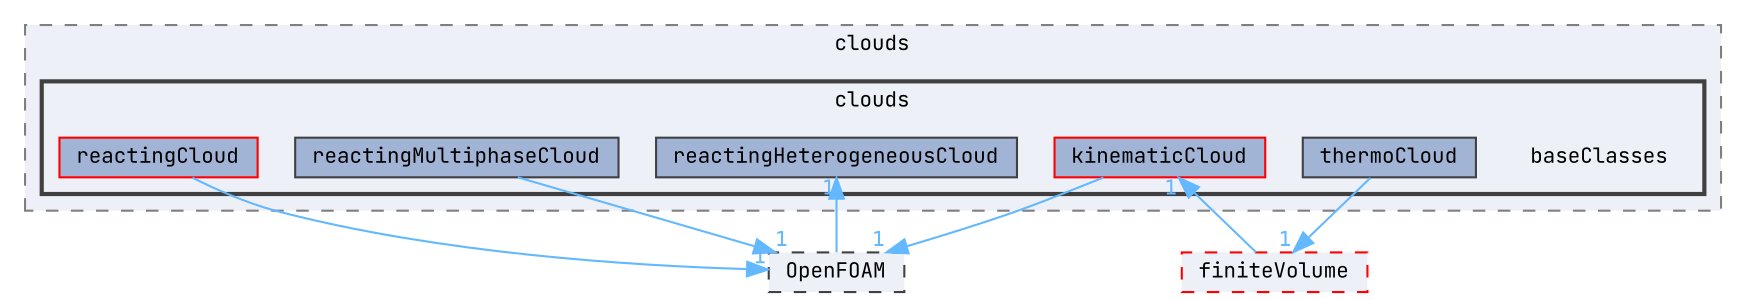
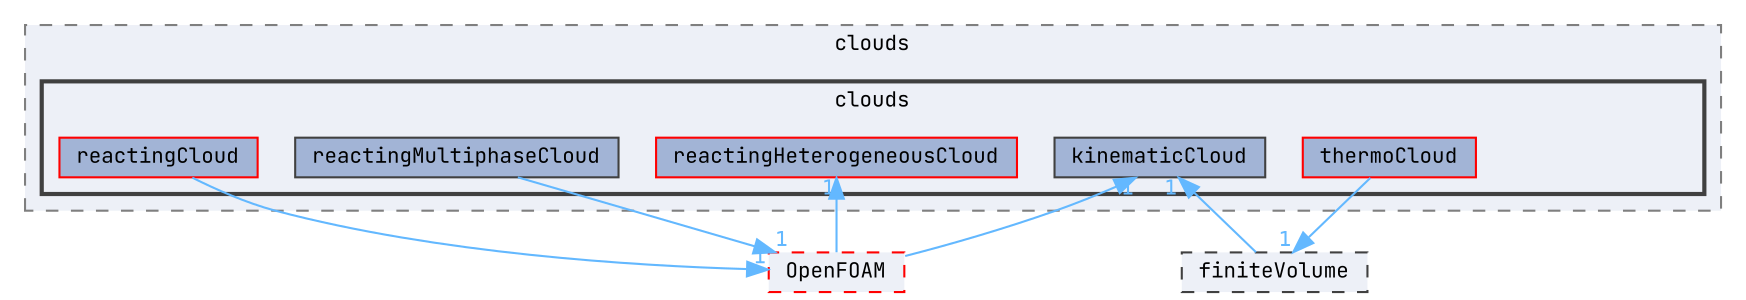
node "reactingHeterogeneousCloud": color grey25 -> red
node "kinematicCloud": color red -> grey25
node "thermoCloud": color grey25 -> red
node "baseClasses": removed
edge "kinematicCloud" -> "OpenFOAM": reversed
node "OpenFOAM": color grey25 -> red
node "finiteVolume": color red -> grey25
